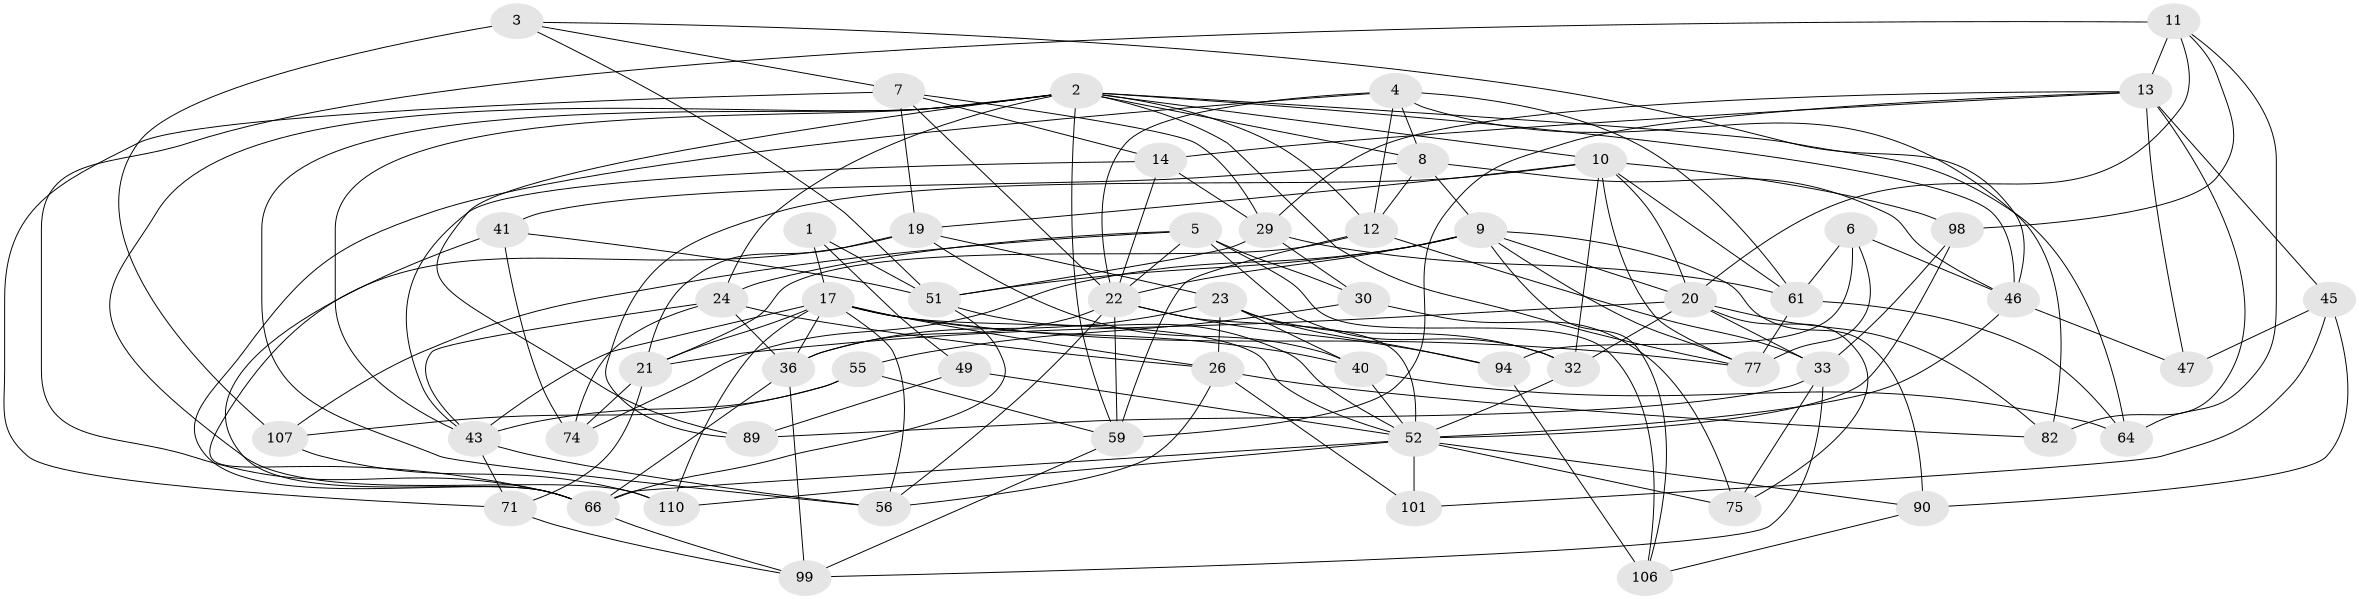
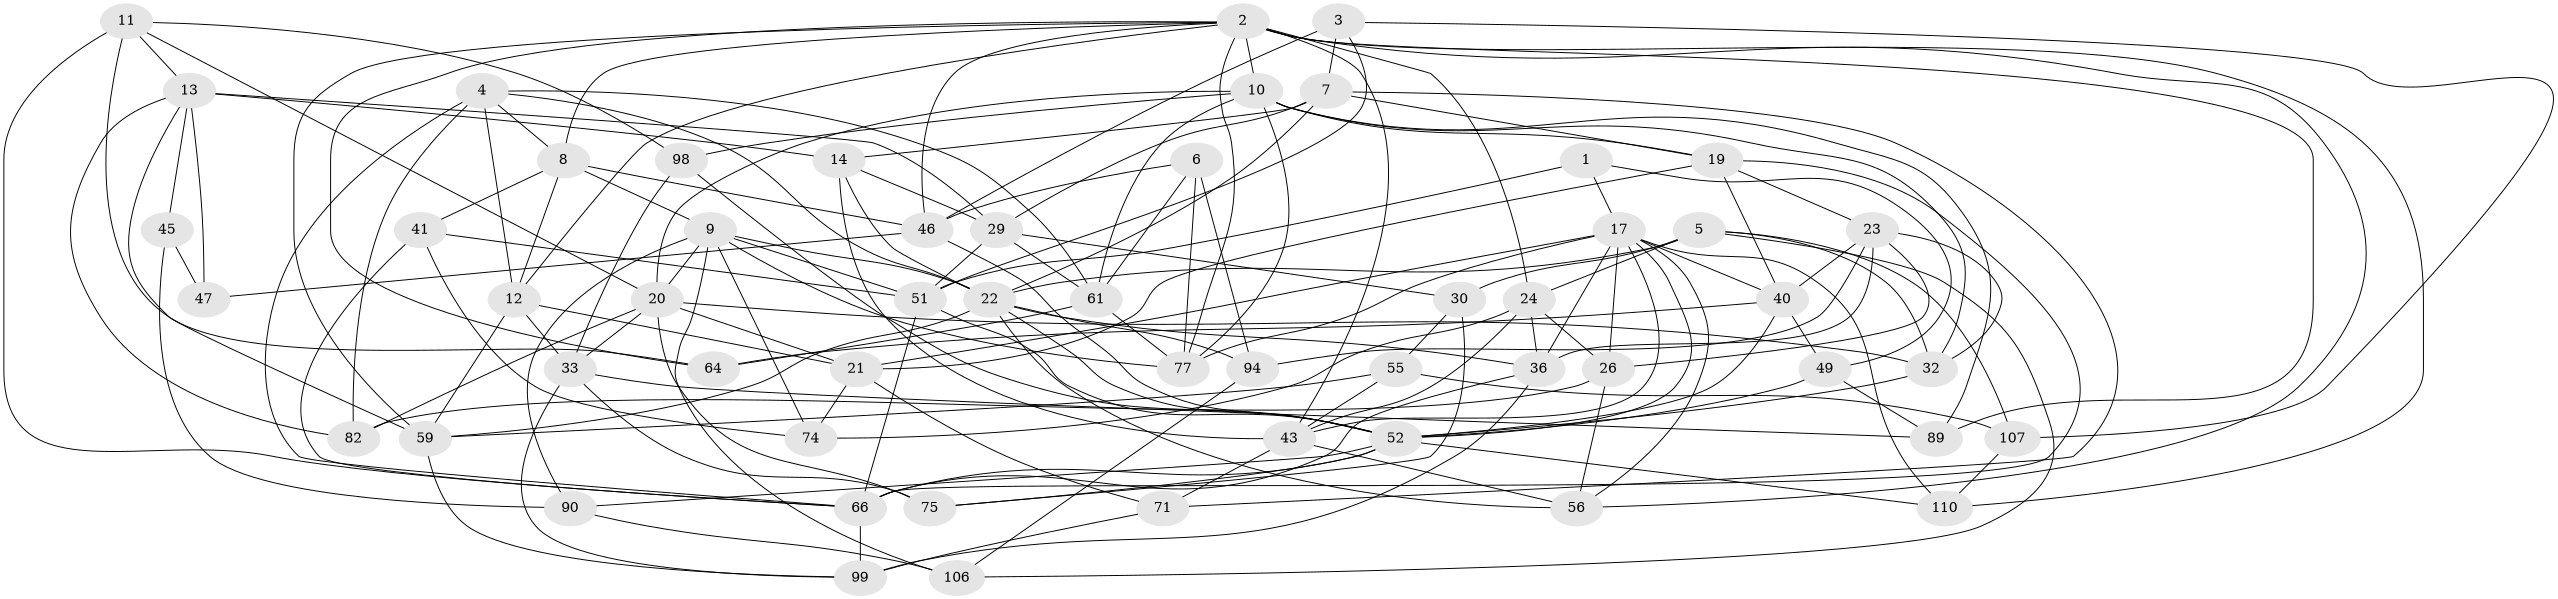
edge "40" -- "49": added
node "101": removed
